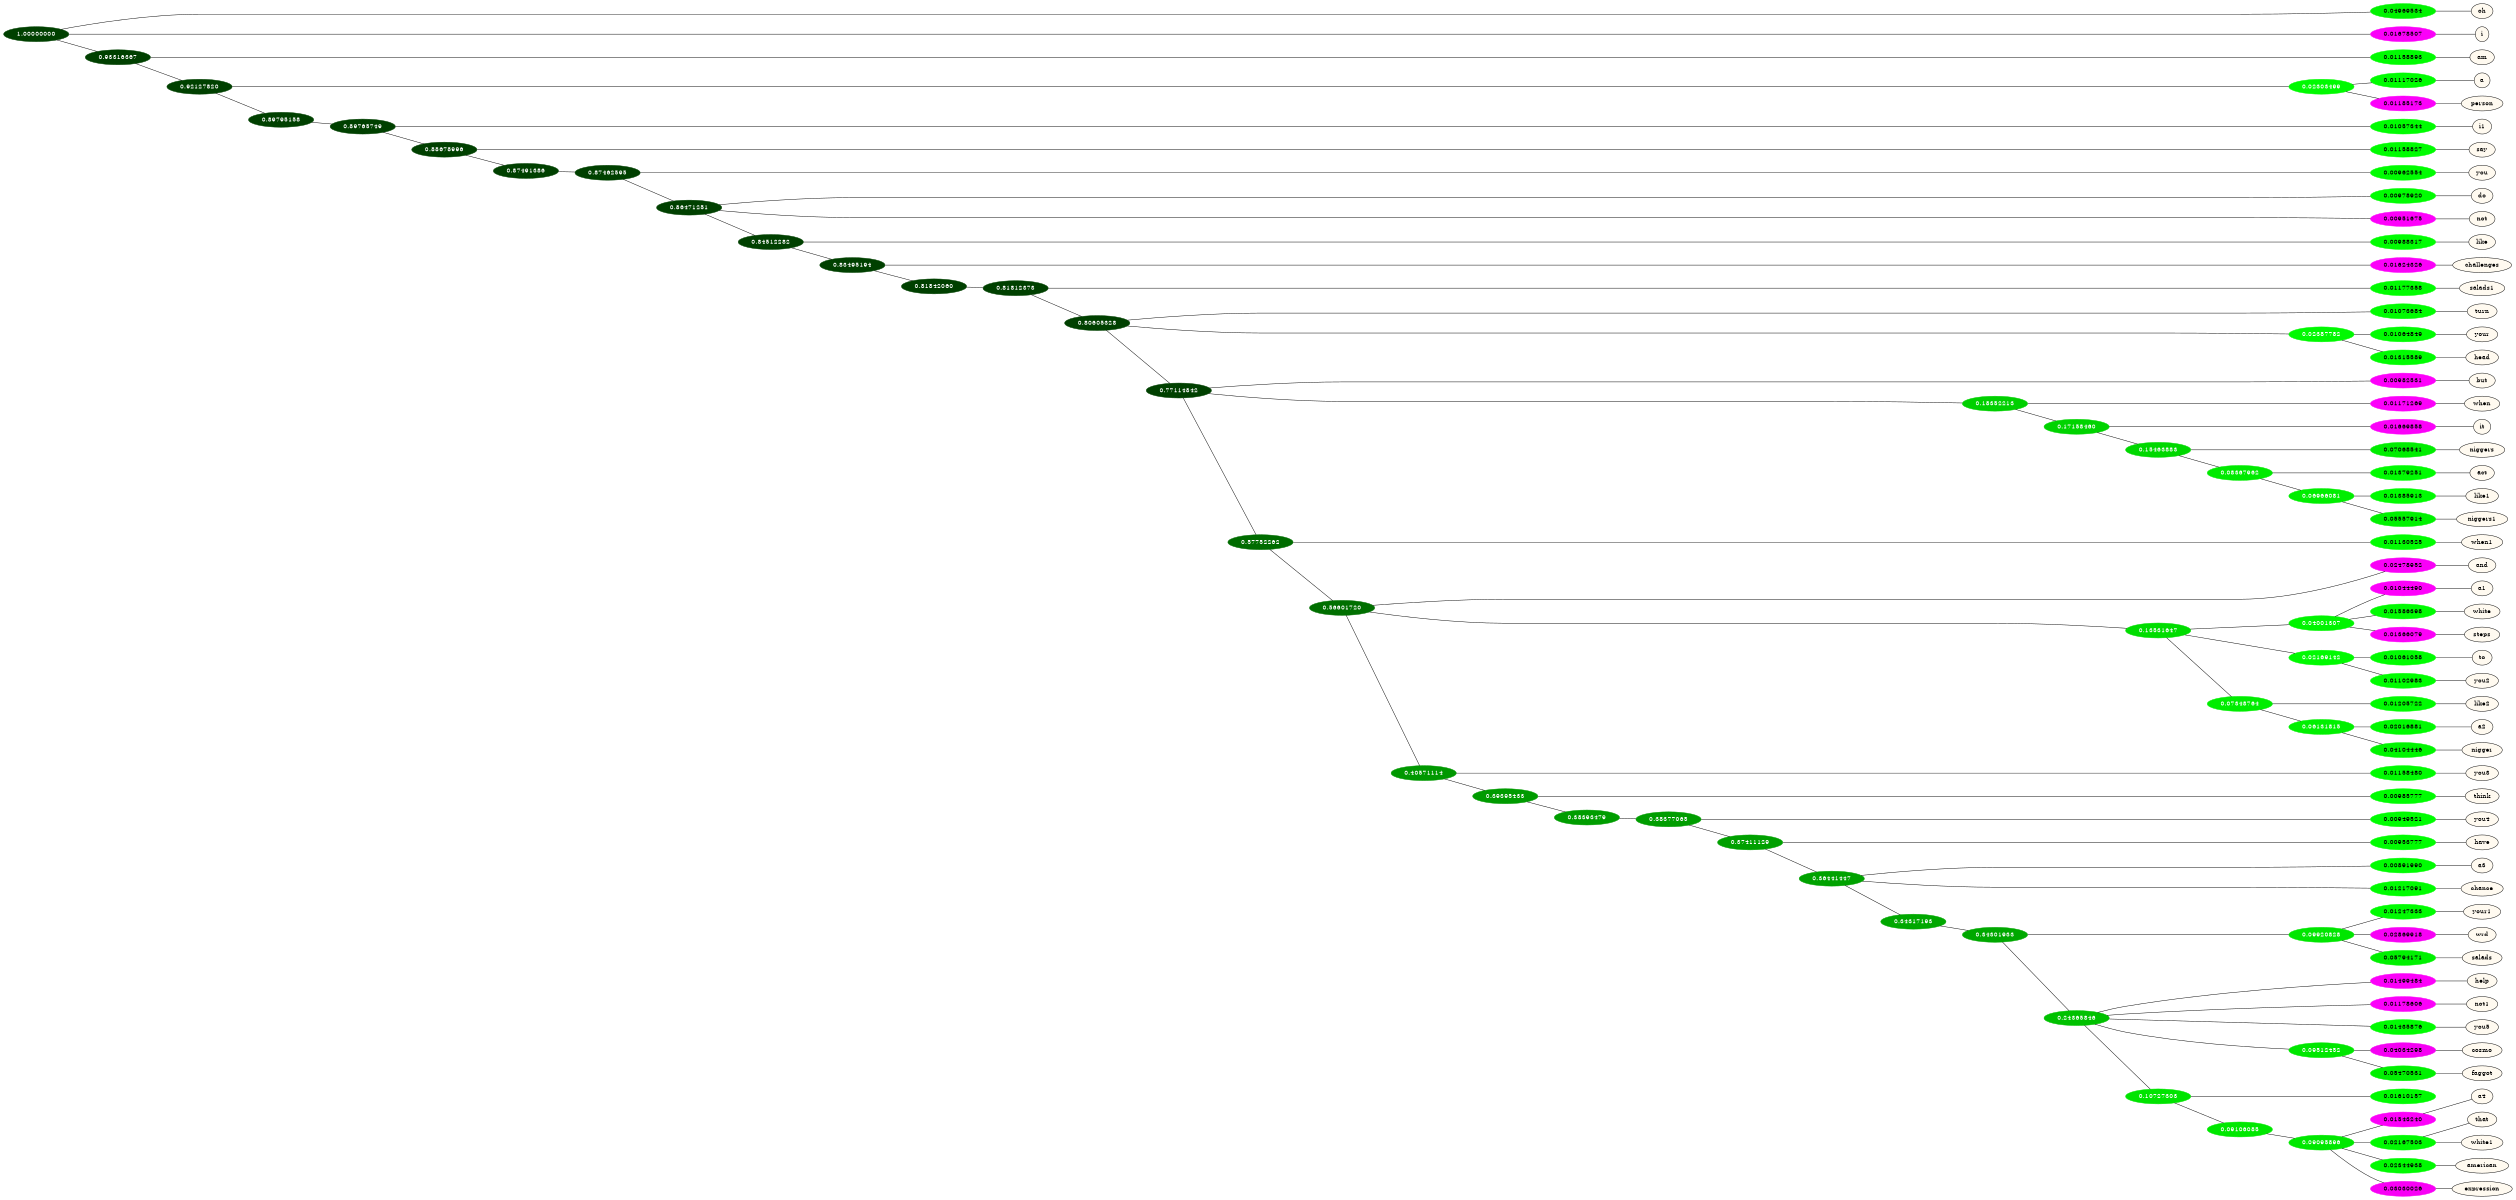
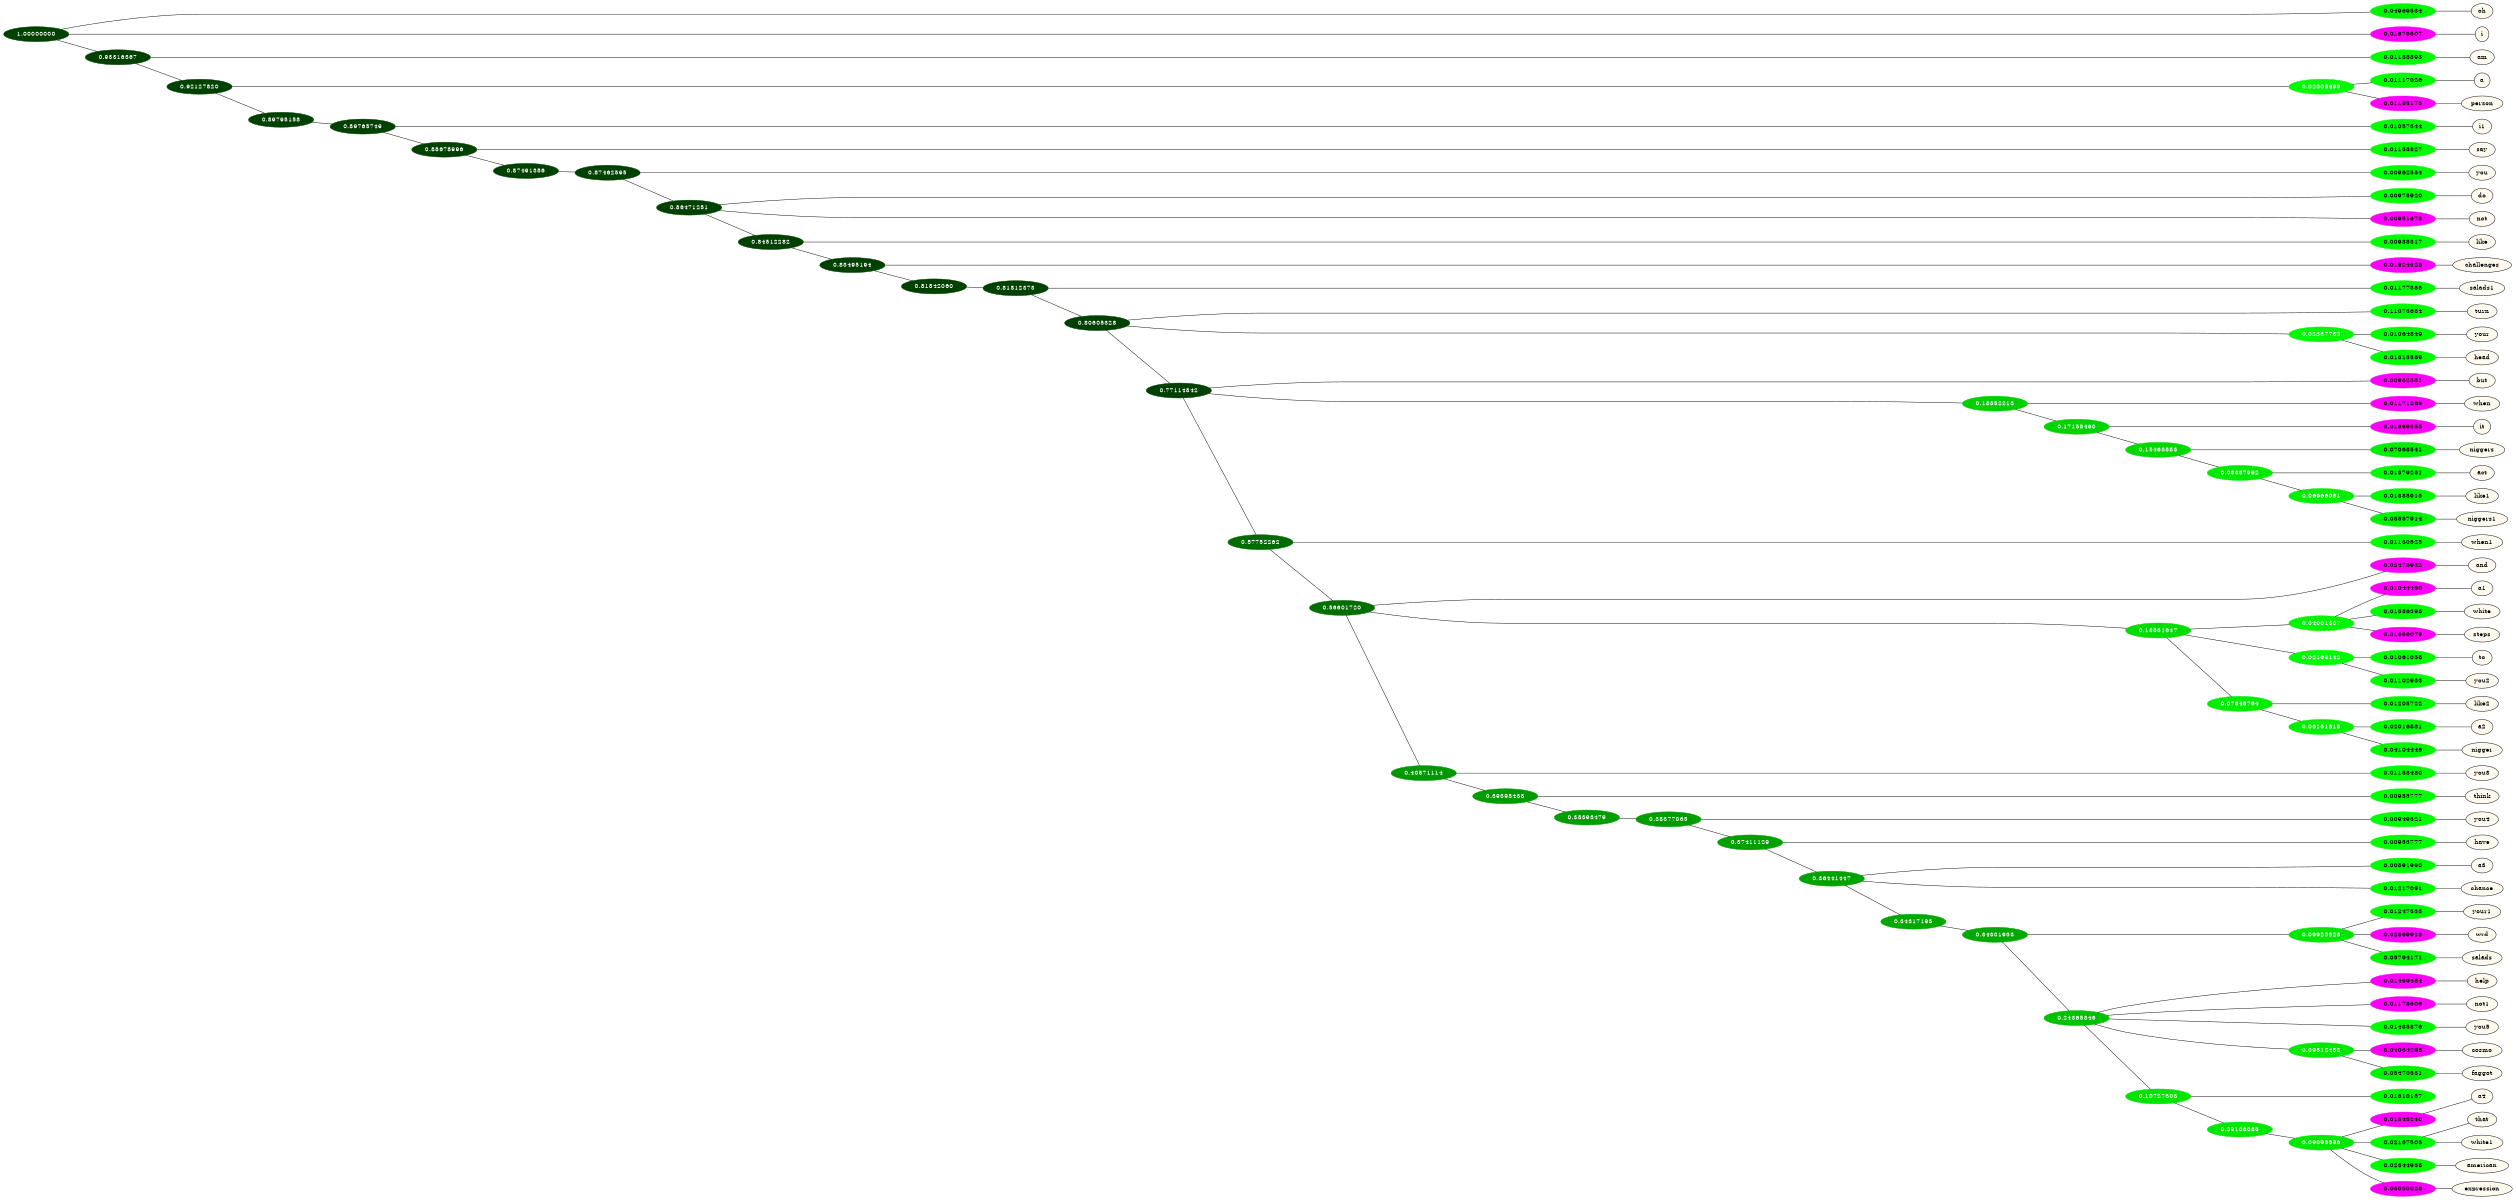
node "0.01073684": label "0.01073684" -> "0.11073684"
